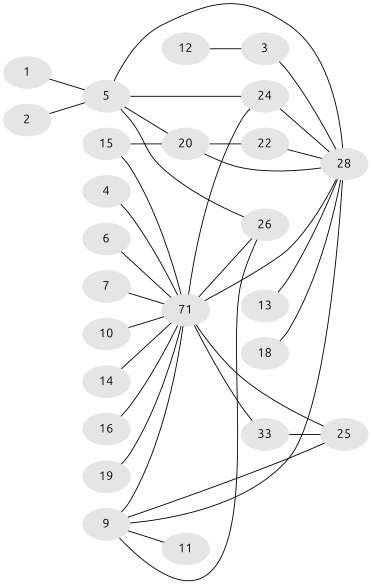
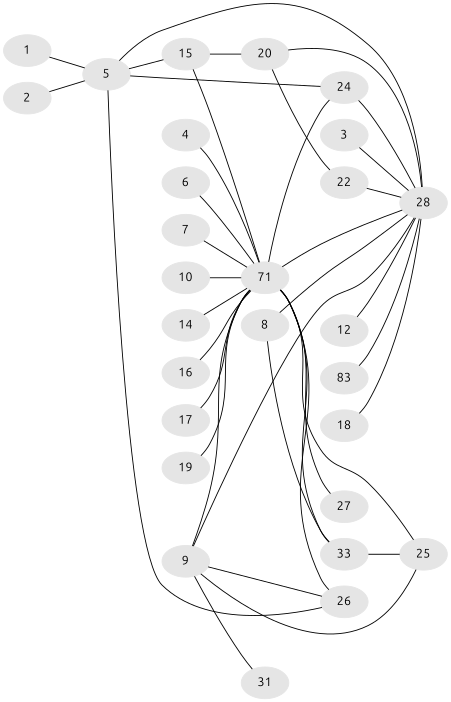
edge "12" -- "3": now "12" -- "28"
edge "5" -- "20": now "5" -- "15"
node "13": label "13" -> "83"
node "8": added
node "17": added
node "27": added
node "11": label "11" -> "31"
